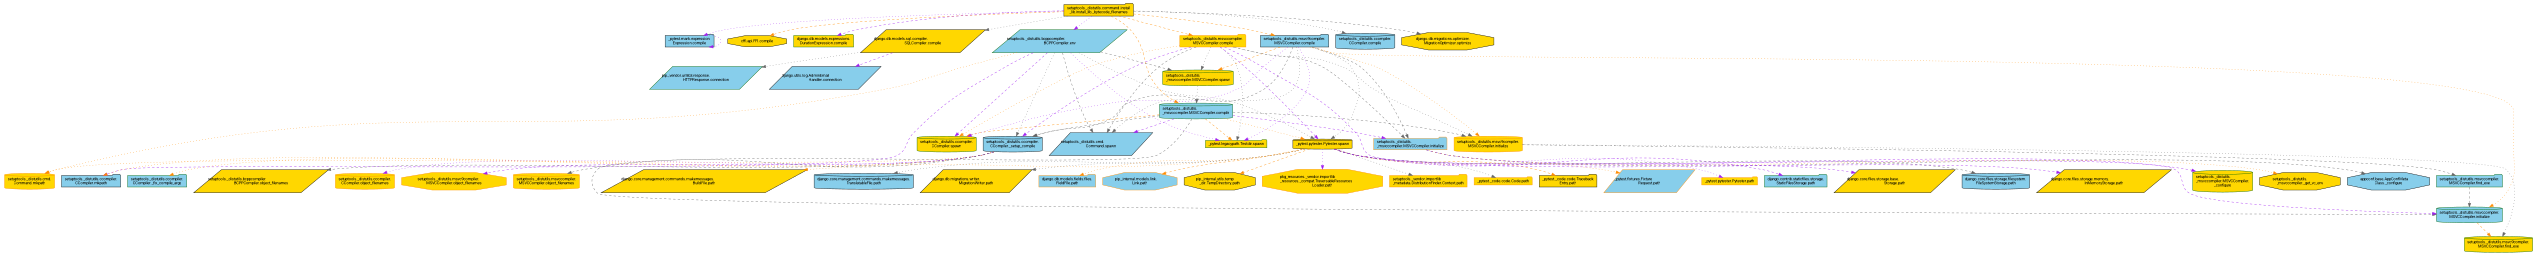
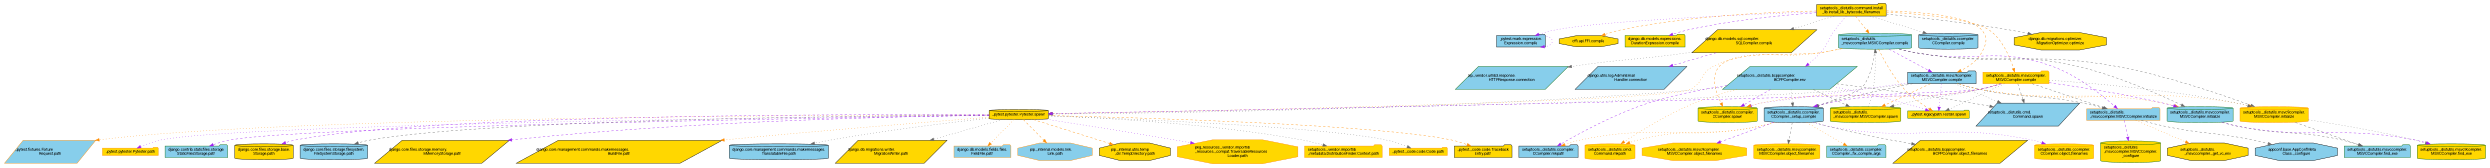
edge "setuptools._distutils. _msvccompiler.MSVCCompiler.compile" -> "setuptools._distutils.cmd. Command.spawn": now "setuptools._distutils. _msvccompiler.MSVCCompiler.compile" -> "setuptools._distutils.msvc9compiler. MSVCCompiler.compile"
node "django.core.files.storage.base. Storage.path": shape parallelogram -> cylinder
edge "setuptools._distutils.msvccompiler. MSVCCompiler.find_exe" -> "setuptools._distutils.msvccompiler. MSVCCompiler.initialize": reversed
edge "setuptools._distutils.msvccompiler. MSVCCompiler.initialize" -> "setuptools._distutils.msvc9compiler. MSVCCompiler.find_exe": color darkorange -> purple
